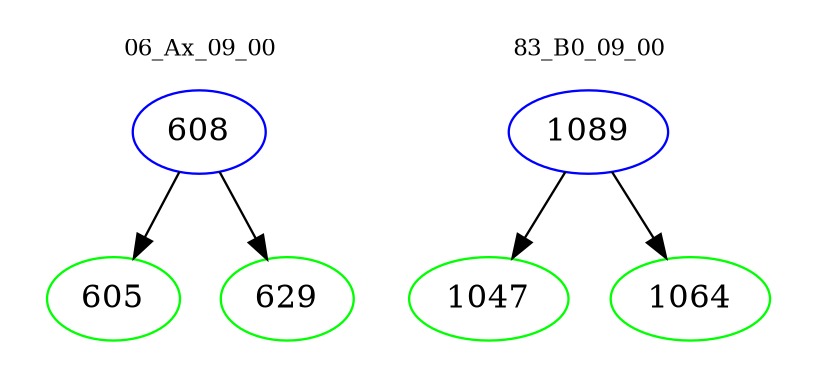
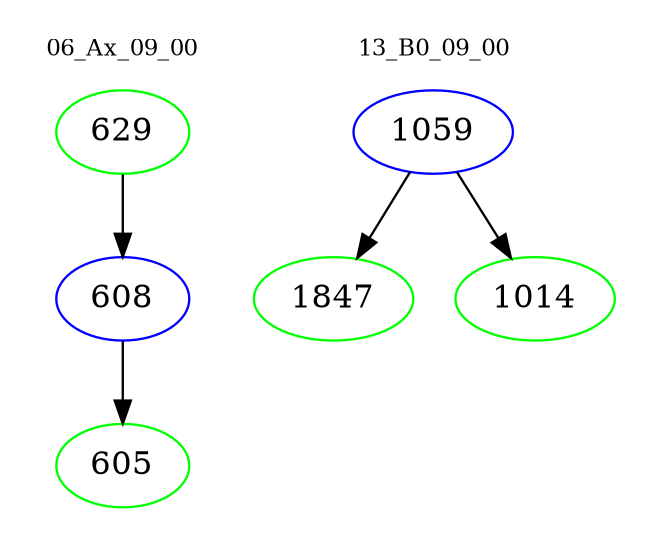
cluster "83_B0_09_00": label "83_B0_09_00" -> "13_B0_09_00"
node "1089": label "1089" -> "1059"
edge "608" -> "629": reversed
node "1047": label "1047" -> "1847"
node "1064": label "1064" -> "1014"
